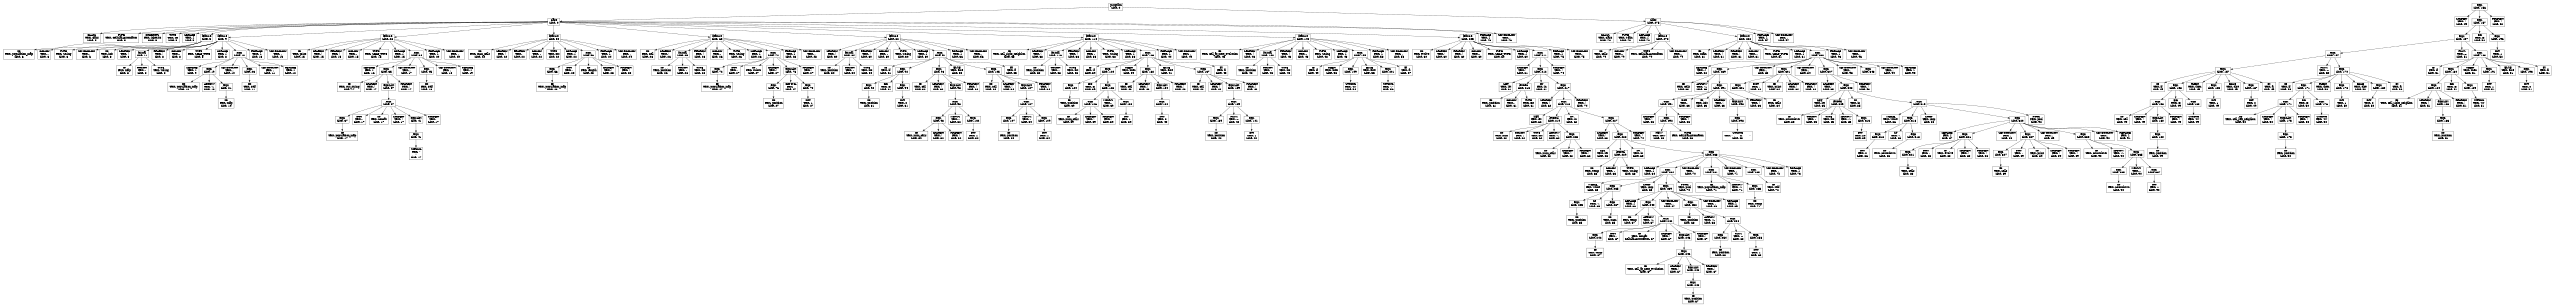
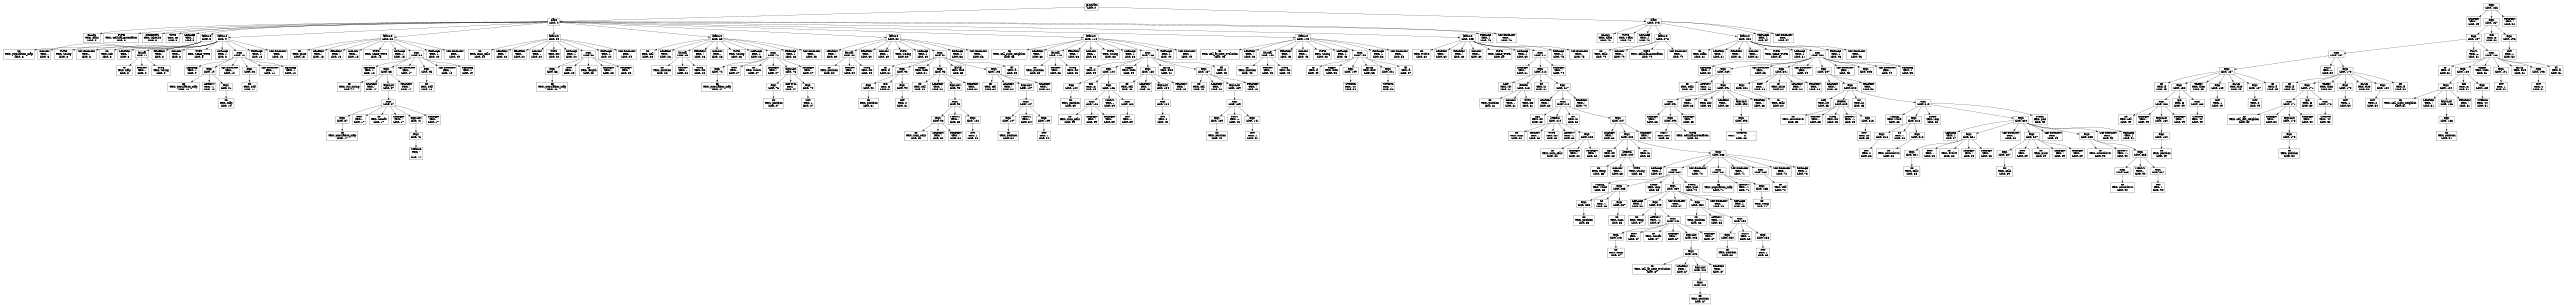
node "THEN Text: then Line: 31": added
node "ID Text: concat CellularAutomaton: 67": label "ID Text: concat CellularAutomaton: 67" -> "ID Text: concat Line: 67"
